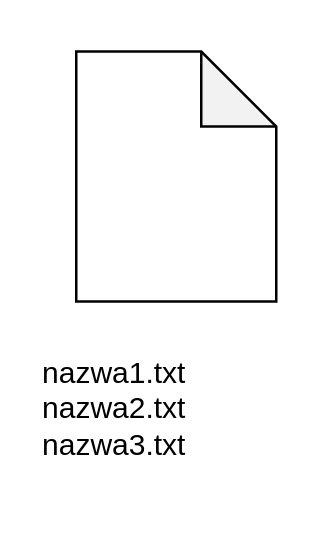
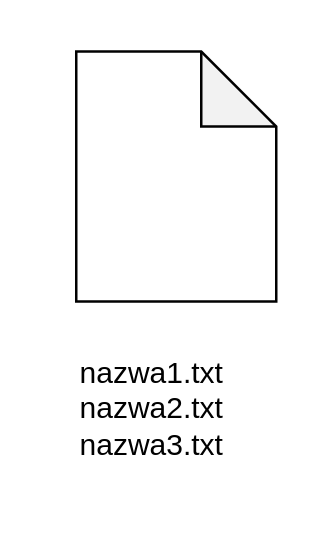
node "nazwa1.txt nazwa2.txt nazwa3.txt": moved (114, 409) -> (151, 409)
